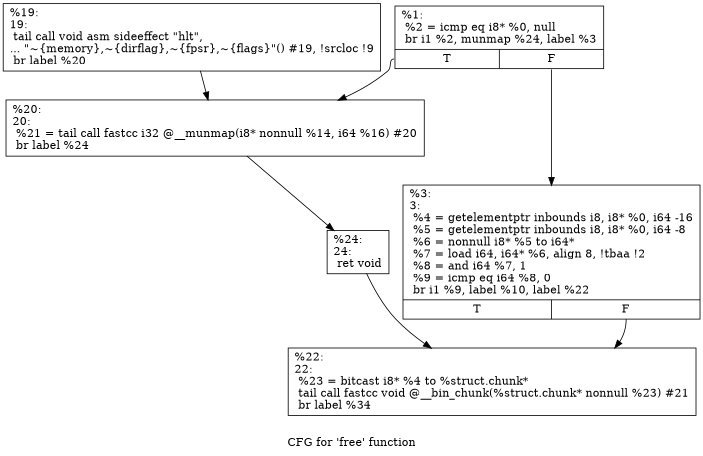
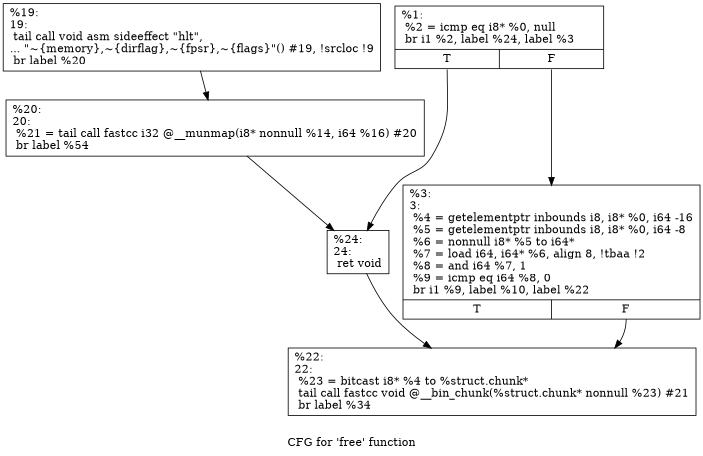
node "%1:": text "br i1 %2, munmap %24, label %3" -> "br i1 %2, label %24, label %3"
edge "%1:" -> "%20:": now "%1:" -> "%24:"
node "%20:": text "br label %24" -> "br label %54"
